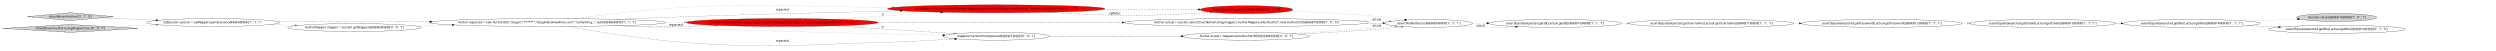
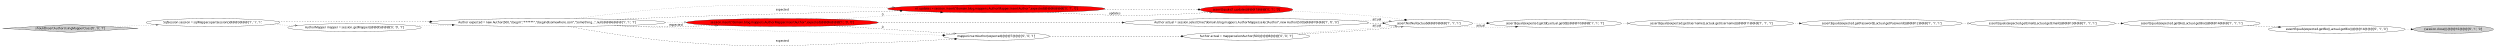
node "shouldInsertAuthor['0', '1', '0']": removed
node "{session.close()}@@@16@@@['1', '0', '1']": removed
node "{session.close()}@@@16@@@['0', '1', '0']": added
